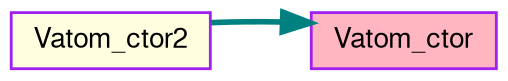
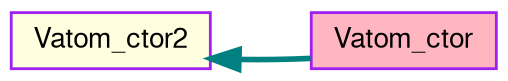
edge "Vatom_ctor2" -> "Vatom_ctor": reversed
